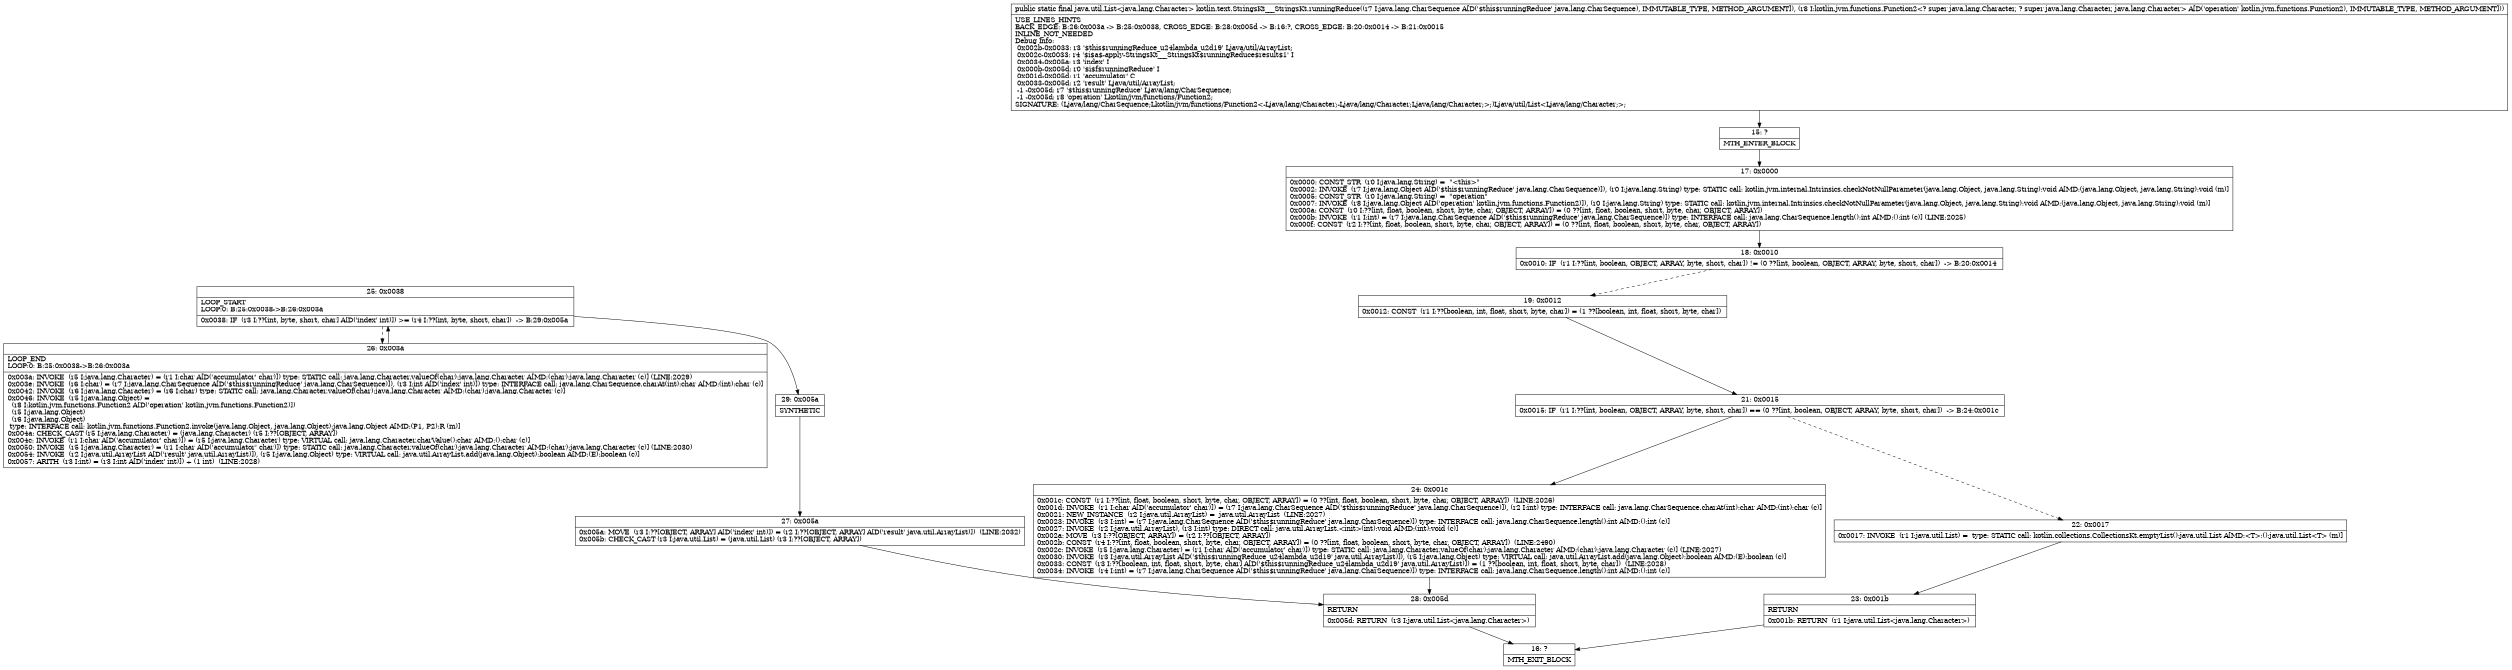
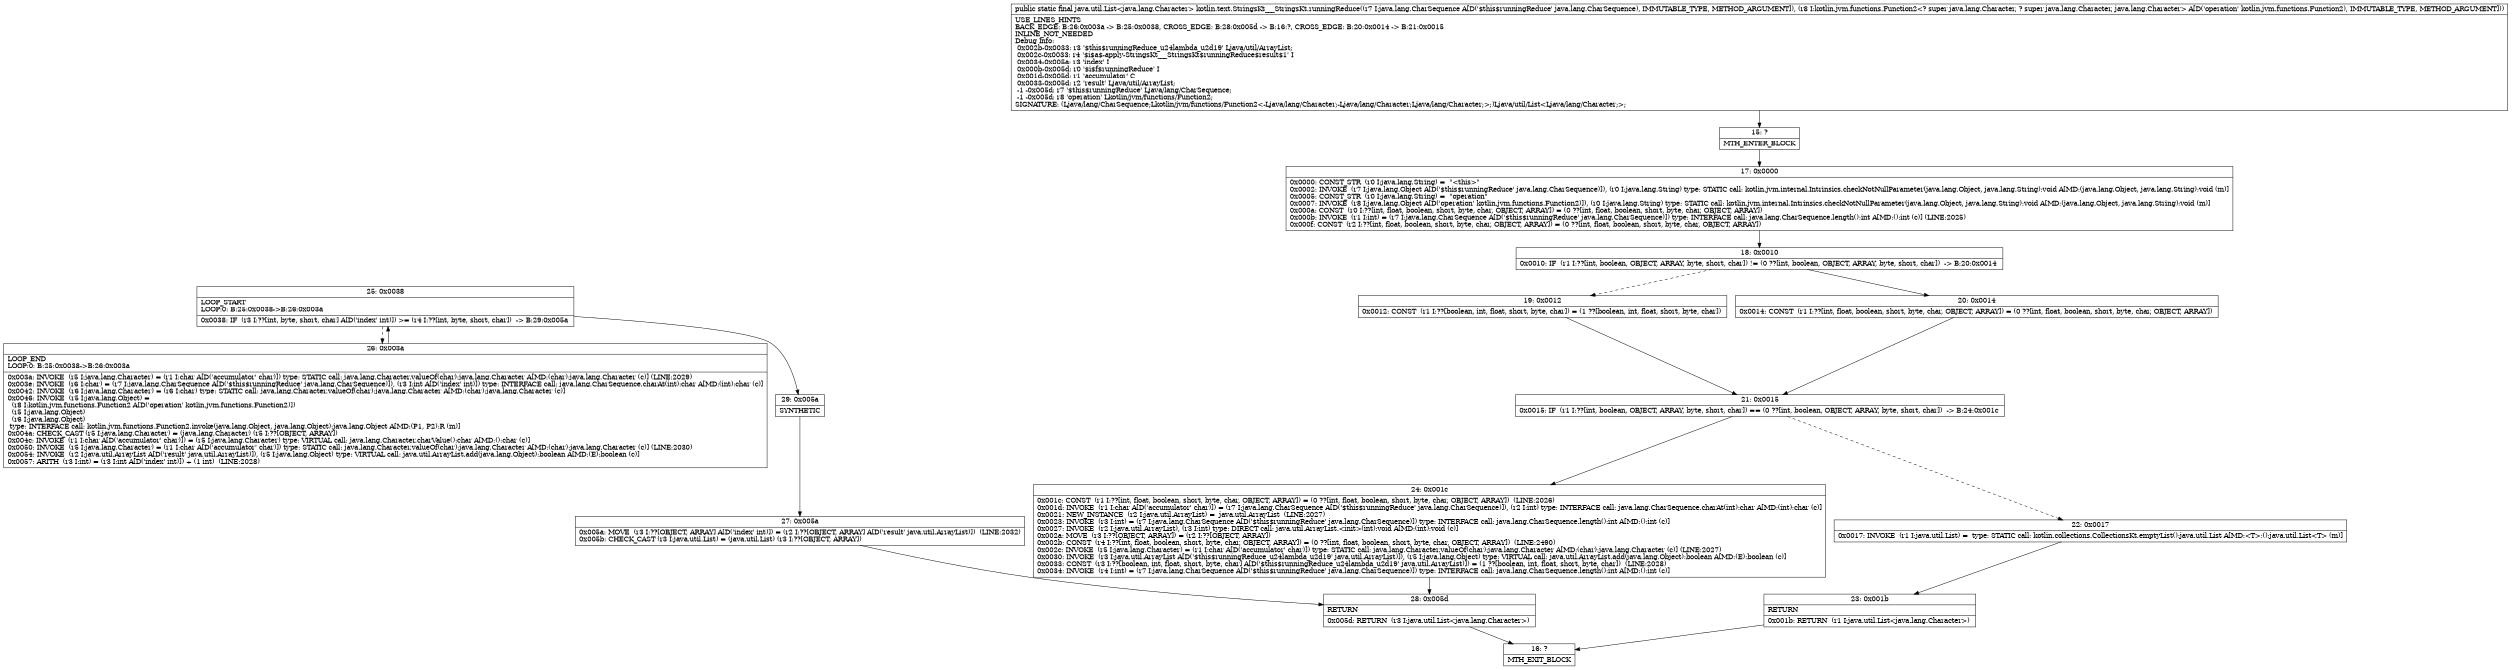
node "20: 0x0014": added
